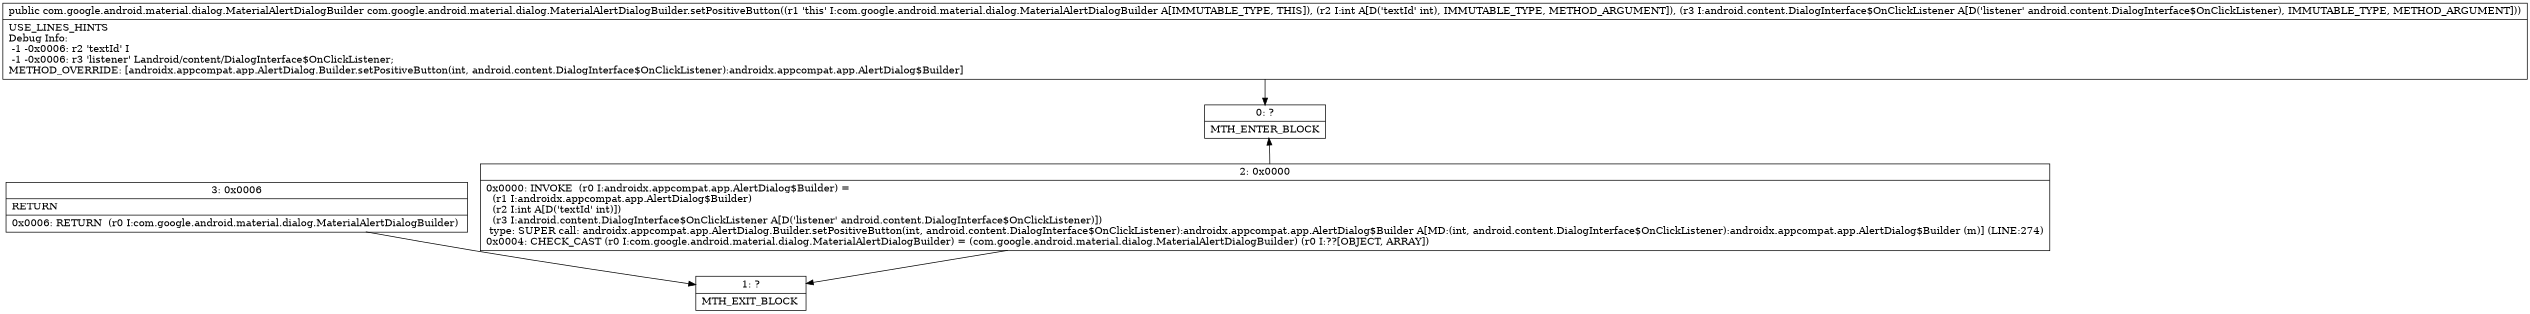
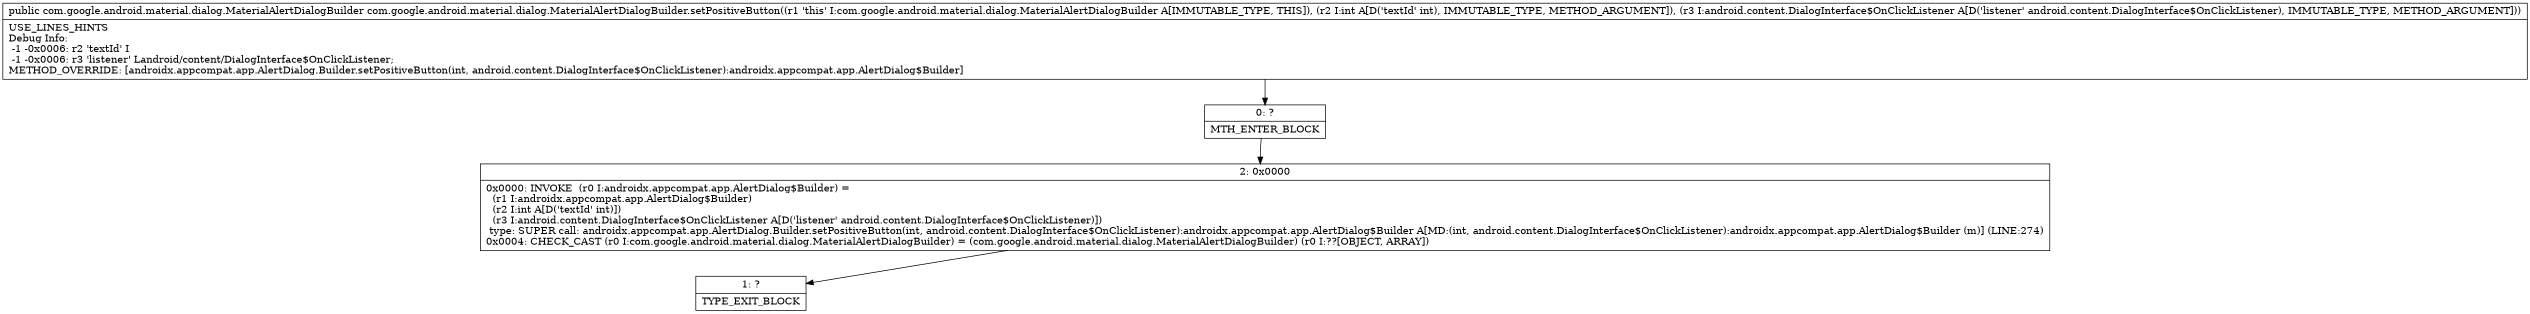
edge "2: 0x0000" -> "0: ?": reversed
node "3: 0x0006": removed
node "1: ?": text "MTH_EXIT_BLOCK" -> "TYPE_EXIT_BLOCK"
